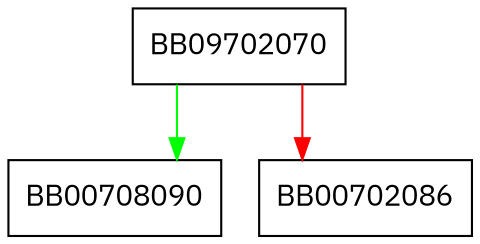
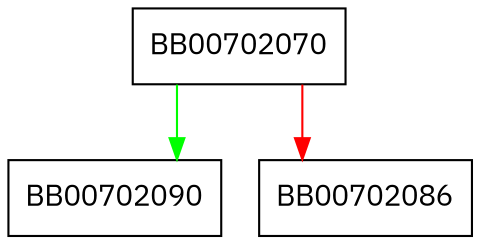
node "BB09702070": label "BB09702070" -> "BB00702070"
node "BB00708090": label "BB00708090" -> "BB00702090"
